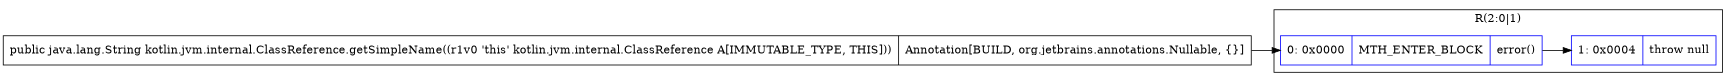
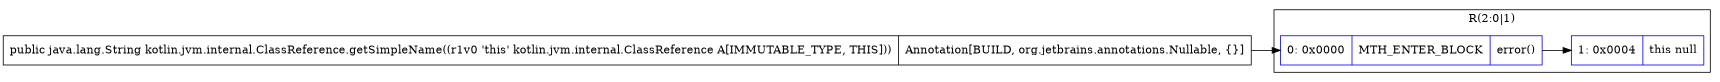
node "1: 0x0004": text "throw null" -> "this null"
